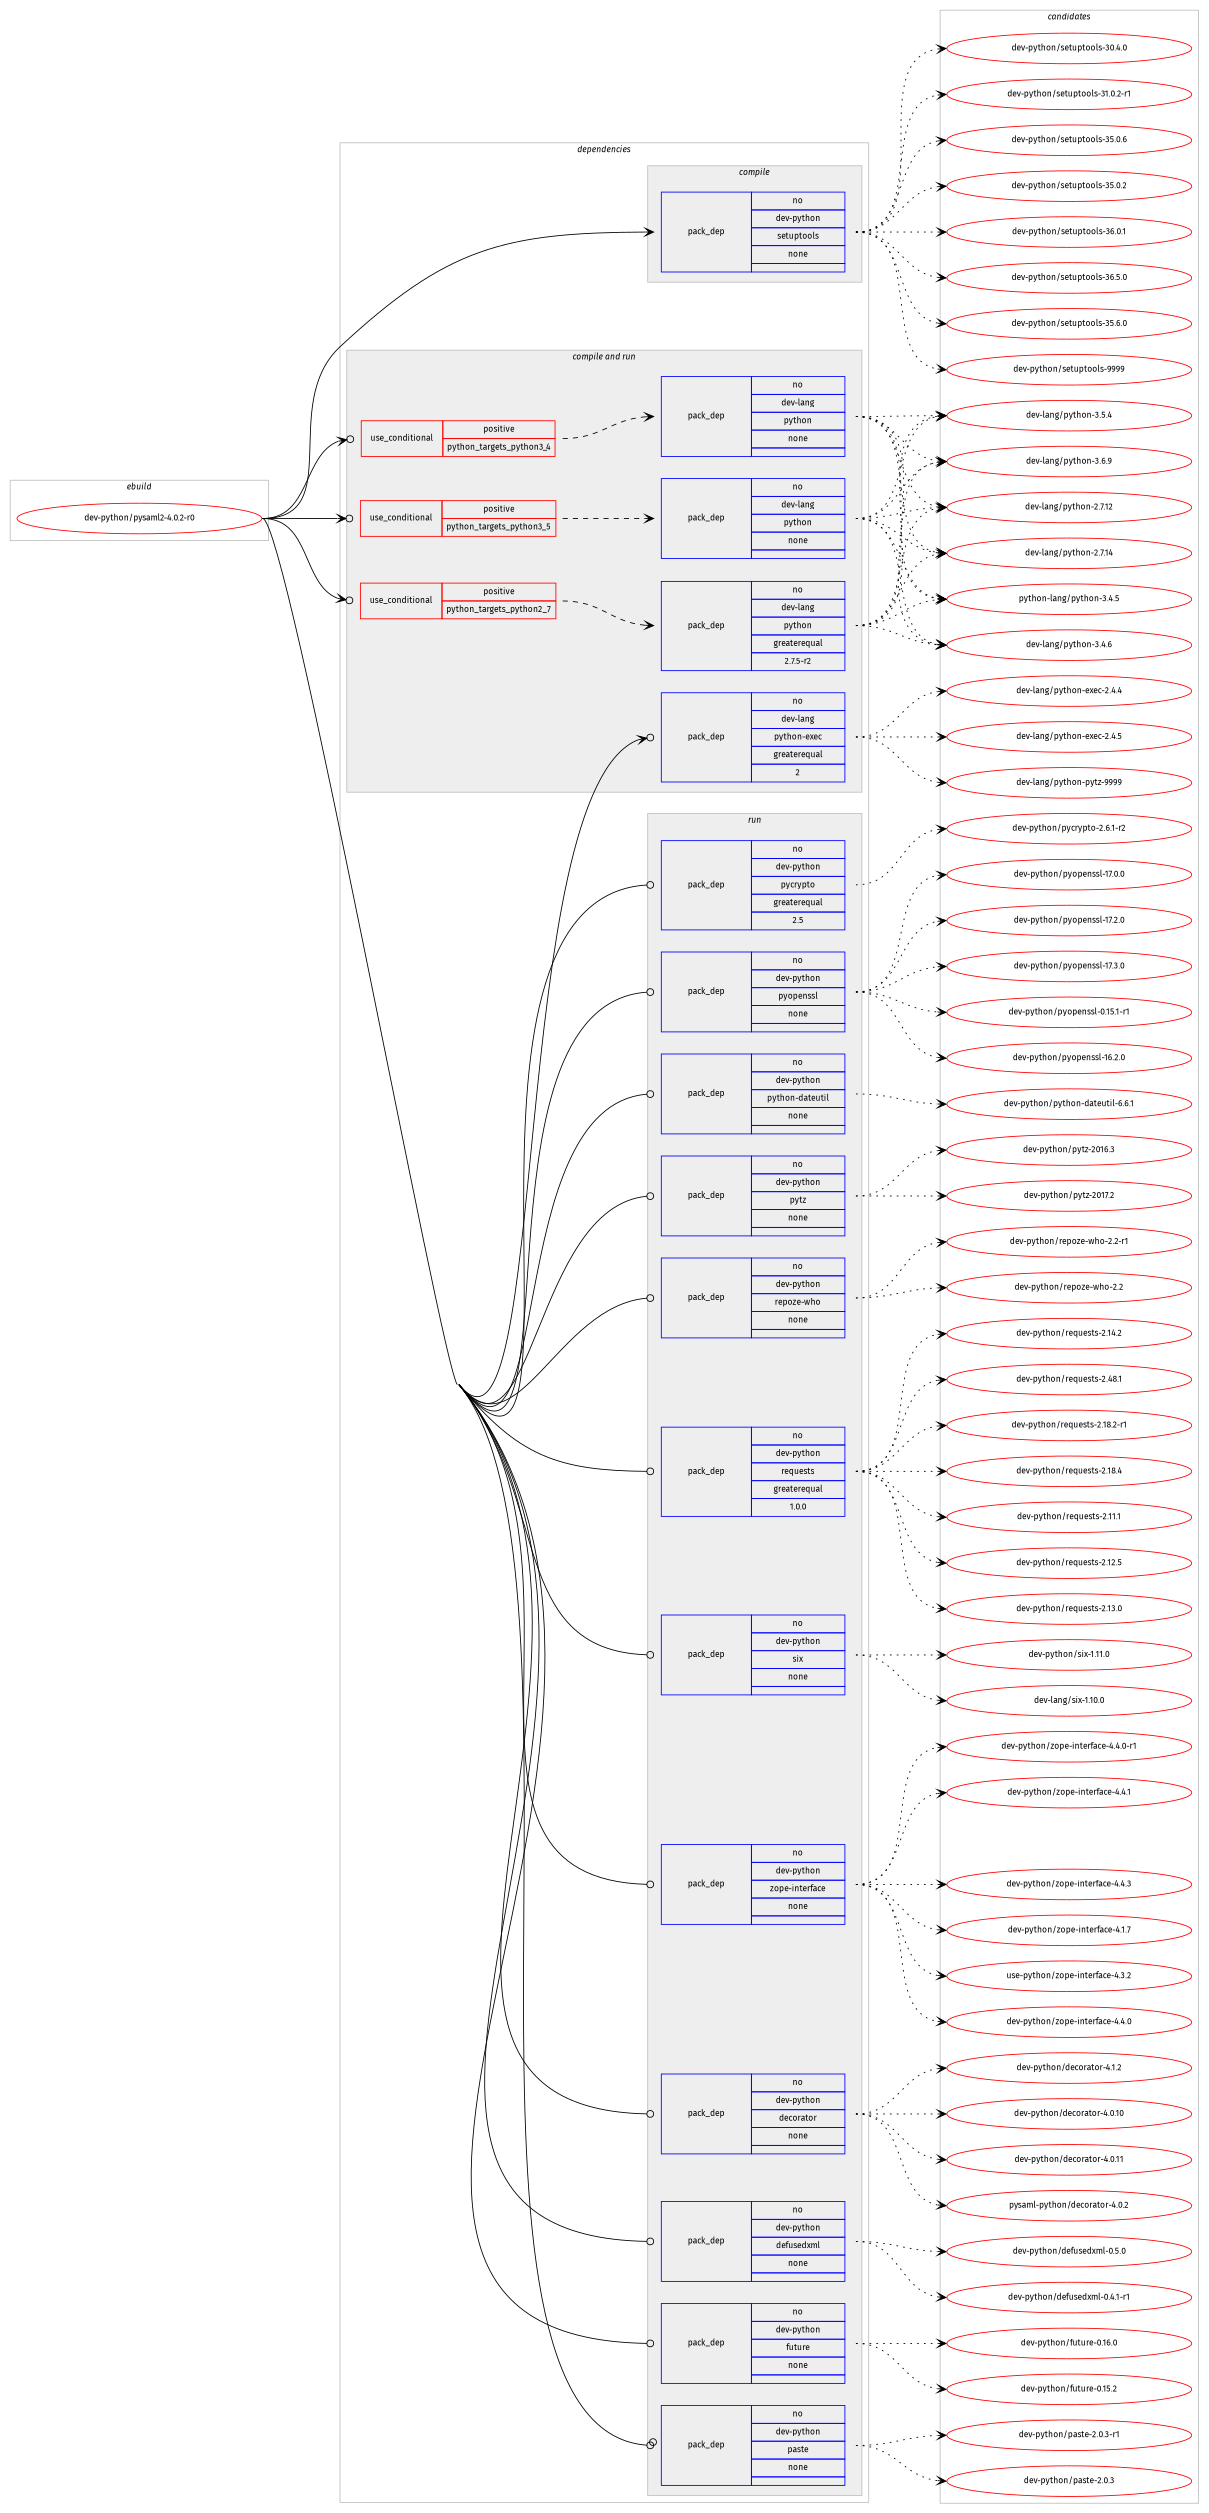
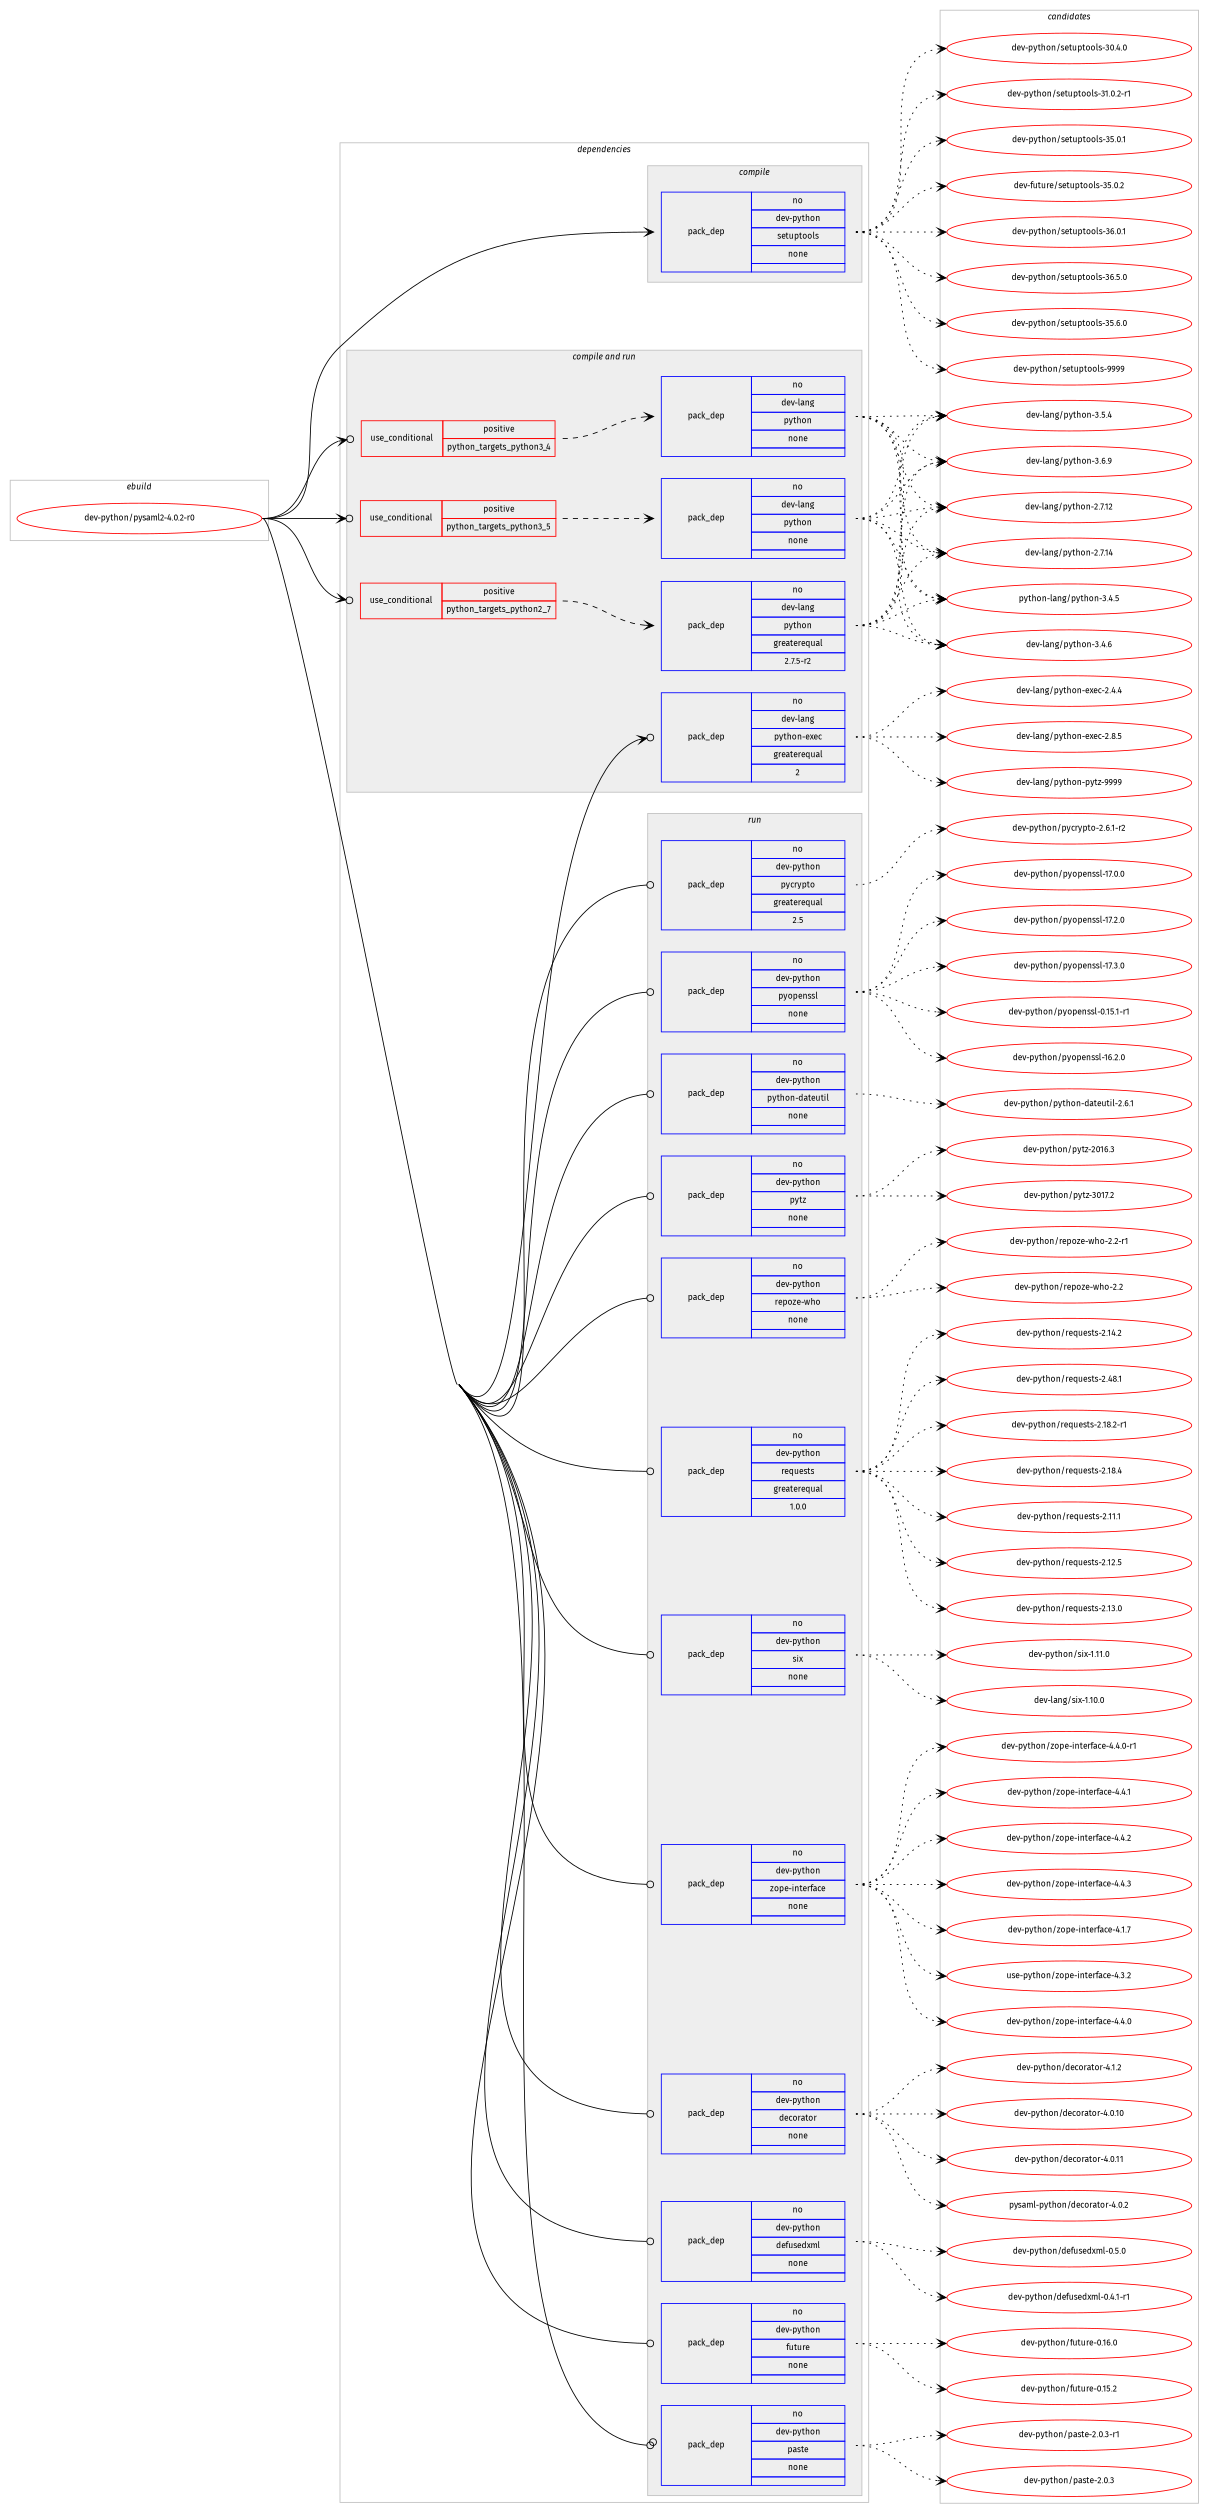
node "dev-python/setuptools-35.0.6": label "dev-python/setuptools-35.0.6" -> "dev-python/setuptools-35.0.1"
node "dev-python/setuptools-35.0.2": label "dev-python/setuptools-35.0.2" -> "dev-future/setuptools-35.0.2"
node "dev-lang/python-exec-2.4.5": label "dev-lang/python-exec-2.4.5" -> "dev-lang/python-exec-2.8.5"
node "dev-python/python-dateutil-6.6.1": label "dev-python/python-dateutil-6.6.1" -> "dev-python/python-dateutil-2.6.1"
node "dev-python/pytz-2017.2": label "dev-python/pytz-2017.2" -> "dev-python/pytz-3017.2"
node "dev-python/zope-interface-4.4.2": added
